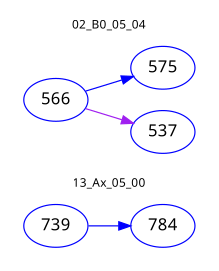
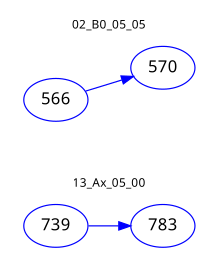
cluster "02_B0_05_04": label "02_B0_05_04" -> "02_B0_05_05"
node "575": label "575" -> "570"
node "537": removed
node "784": label "784" -> "783"
